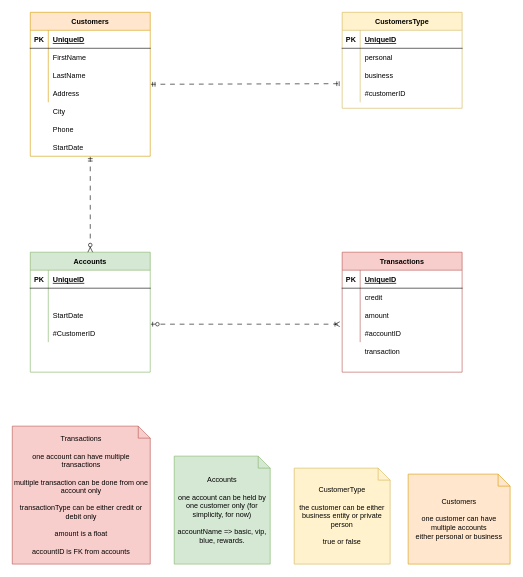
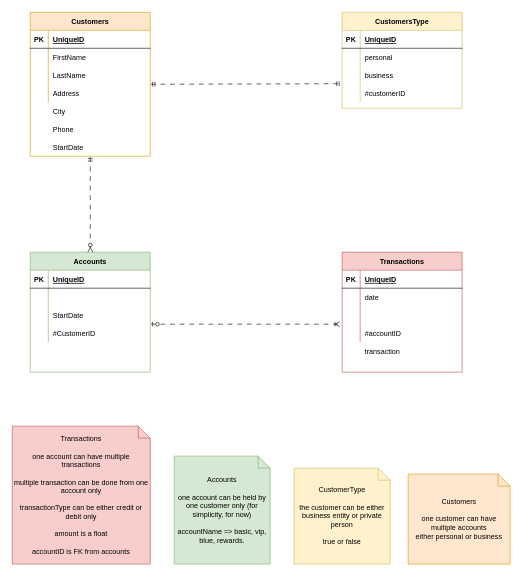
node "credit": label "credit" -> "date"
node "amount": removed
